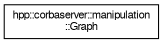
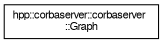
node "hpp::corbaserver::manipulation ::Graph": label "hpp::corbaserver::manipulation ::Graph" -> "hpp::corbaserver::corbaserver ::Graph"
